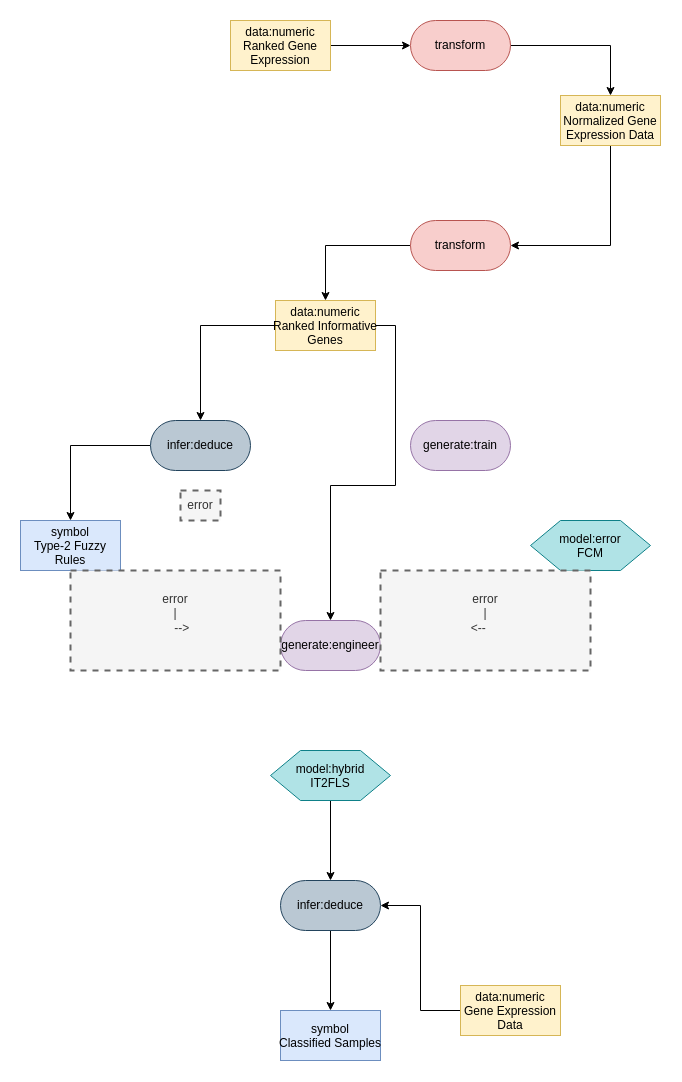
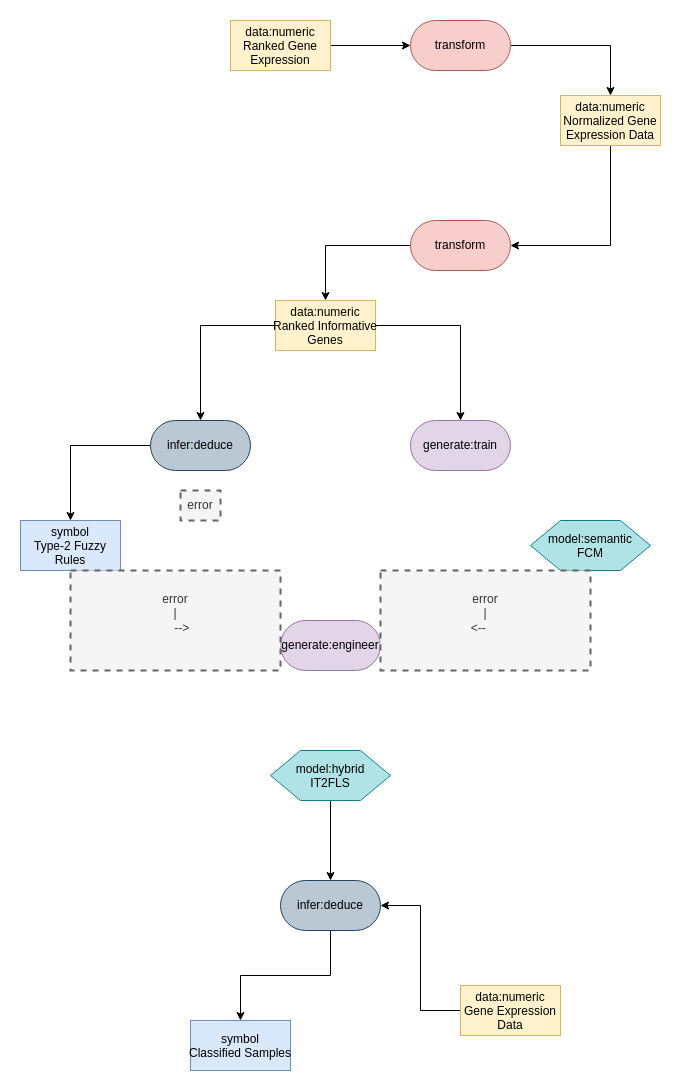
edge "data:numeric Ranked Informative Genes" -> "generate:engineer": now "data:numeric Ranked Informative Genes" -> "generate:train"
node "model:error FCM": label "model:error FCM" -> "model:semantic FCM"
node "symbol Classified Samples": moved (331, 1036) -> (241, 1046)
